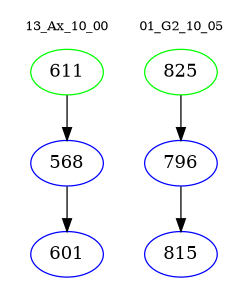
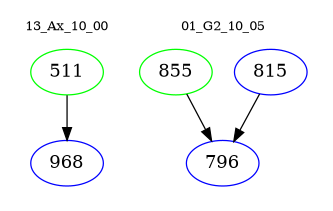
node "611": label "611" -> "511"
node "825": label "825" -> "855"
node "568": label "568" -> "968"
edge "796" -> "815": reversed
node "601": removed
